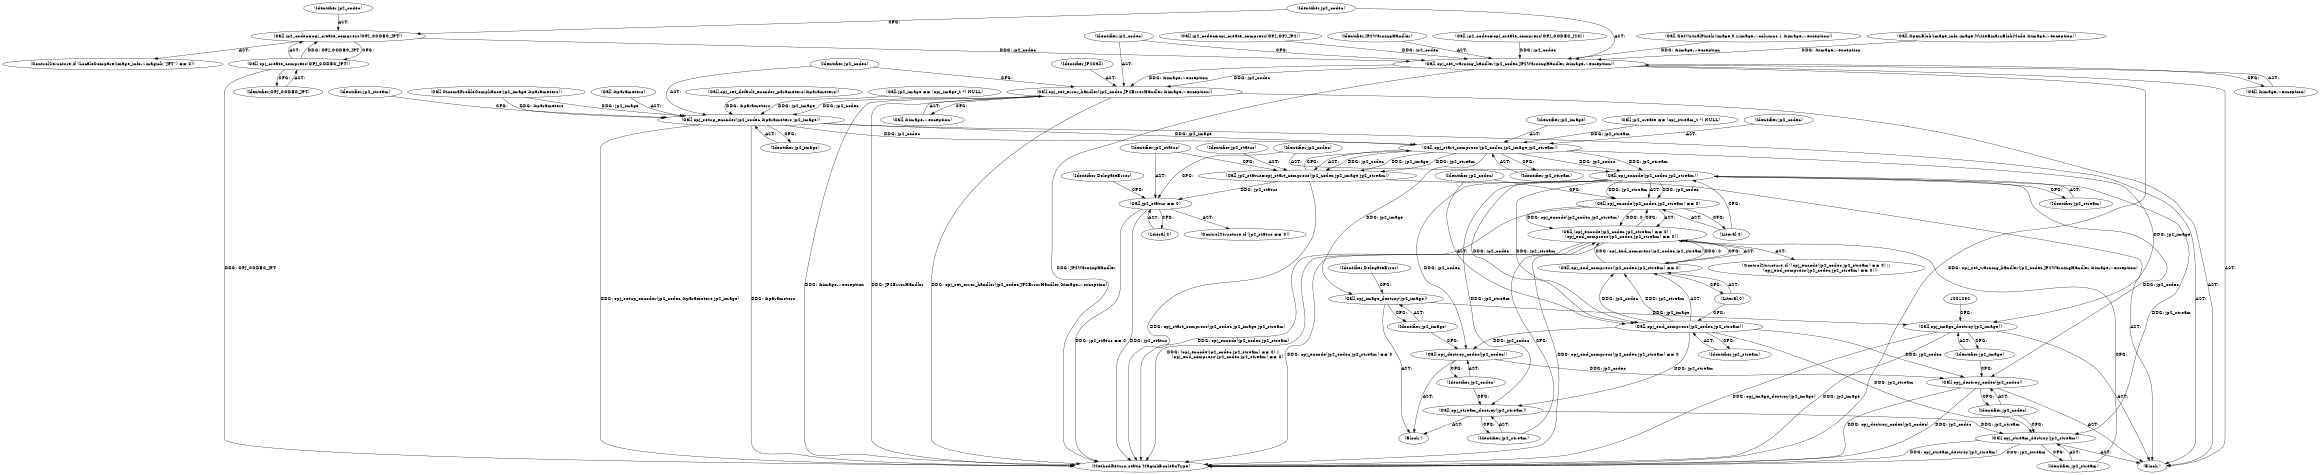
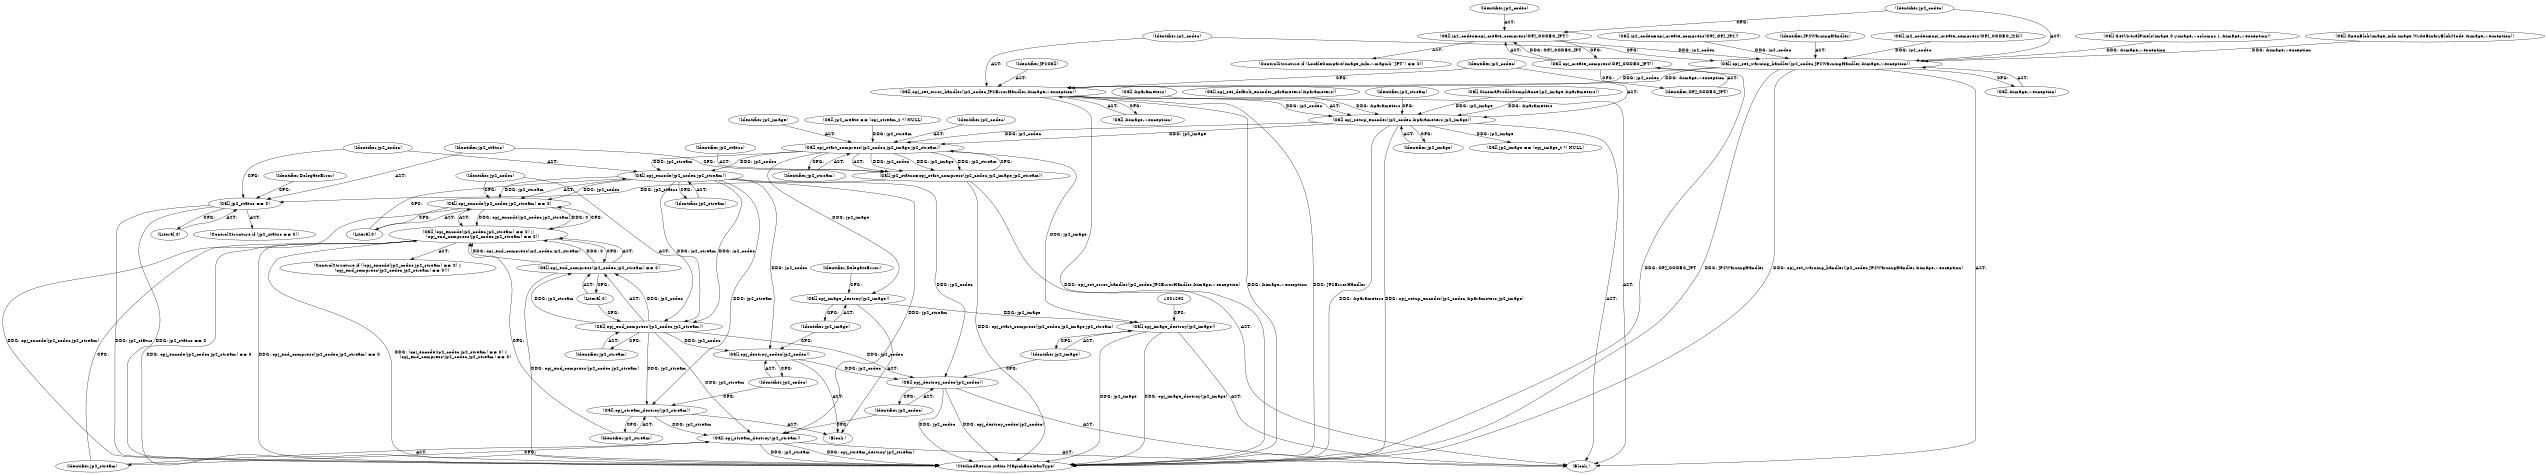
edge "(Call,jp2_image == (opj_image_t *) NULL)" -> "(Call,opj_setup_encoder(jp2_codec,&parameters,jp2_image))": reversed
edge "(Call,opj_end_compress(jp2_codec,jp2_stream) == 0)" -> "(MethodReturn,static MagickBooleanType)": added, label "DDG: opj_end_compress(jp2_codec,jp2_stream)"
